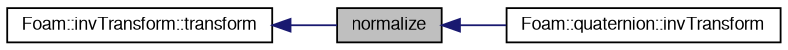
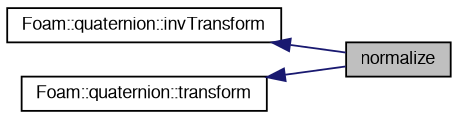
node "Foam::invTransform::transform": label "Foam::invTransform::transform" -> "Foam::quaternion::transform"
edge "Foam::quaternion::invTransform" -> "normalize": reversed
